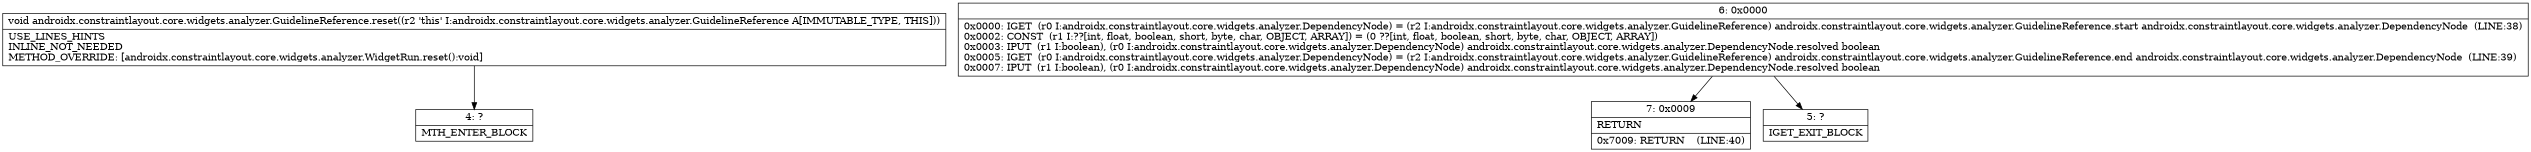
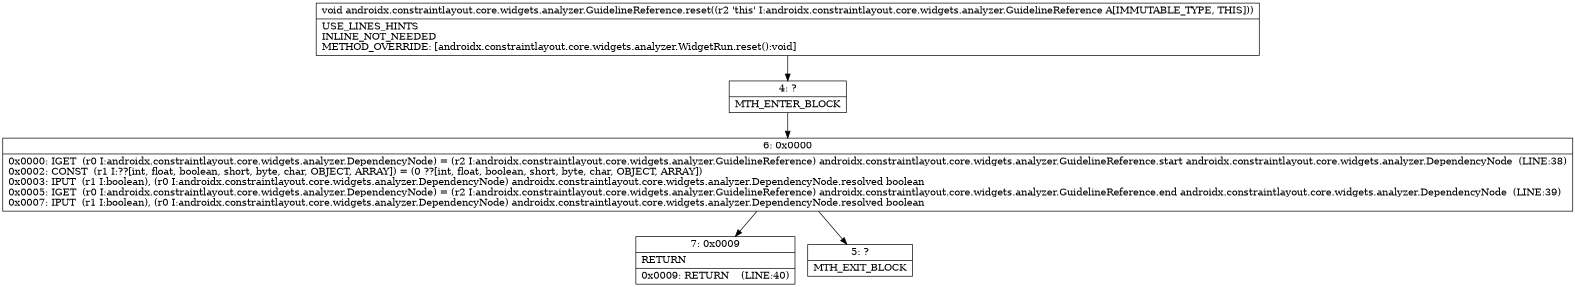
edge "4: ?" -> "6: 0x0000": added
node "5: ?": text "IGET_EXIT_BLOCK" -> "MTH_EXIT_BLOCK"
node "7: 0x0009": text "0x7009: RETURN    (LINE:40)" -> "0x0009: RETURN    (LINE:40)"
